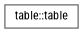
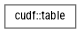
node "table::table": label "table::table" -> "cudf::table"
